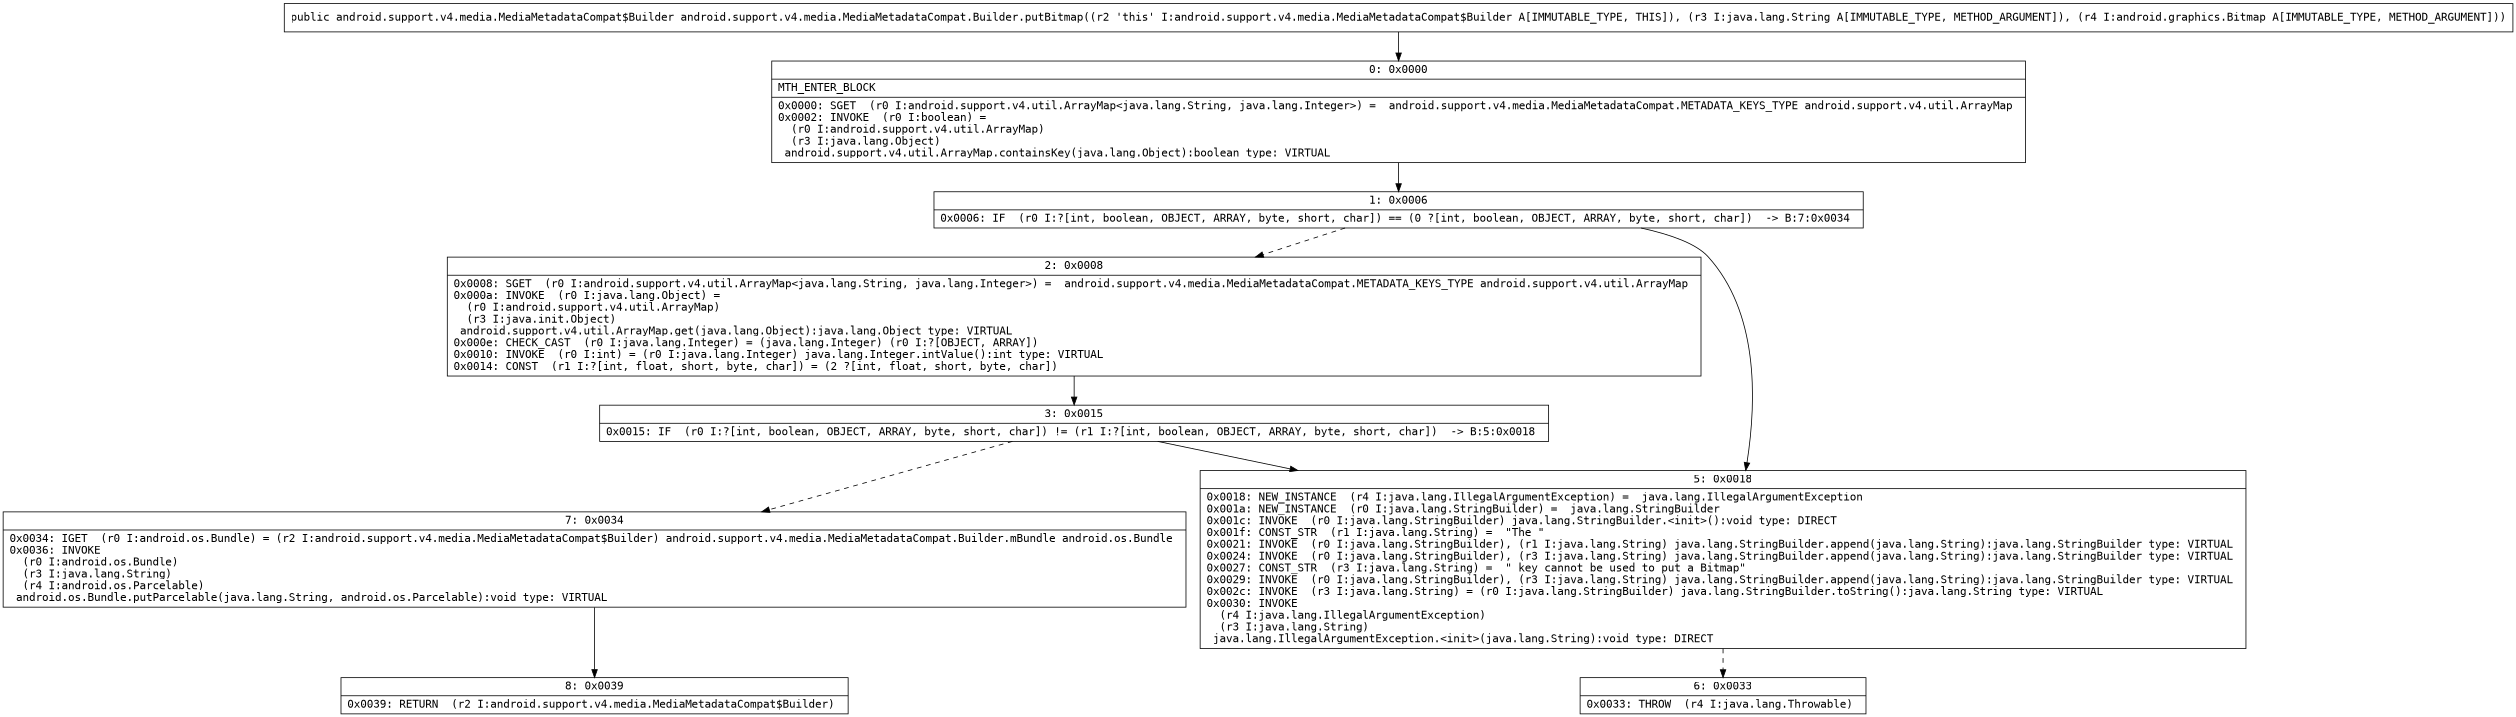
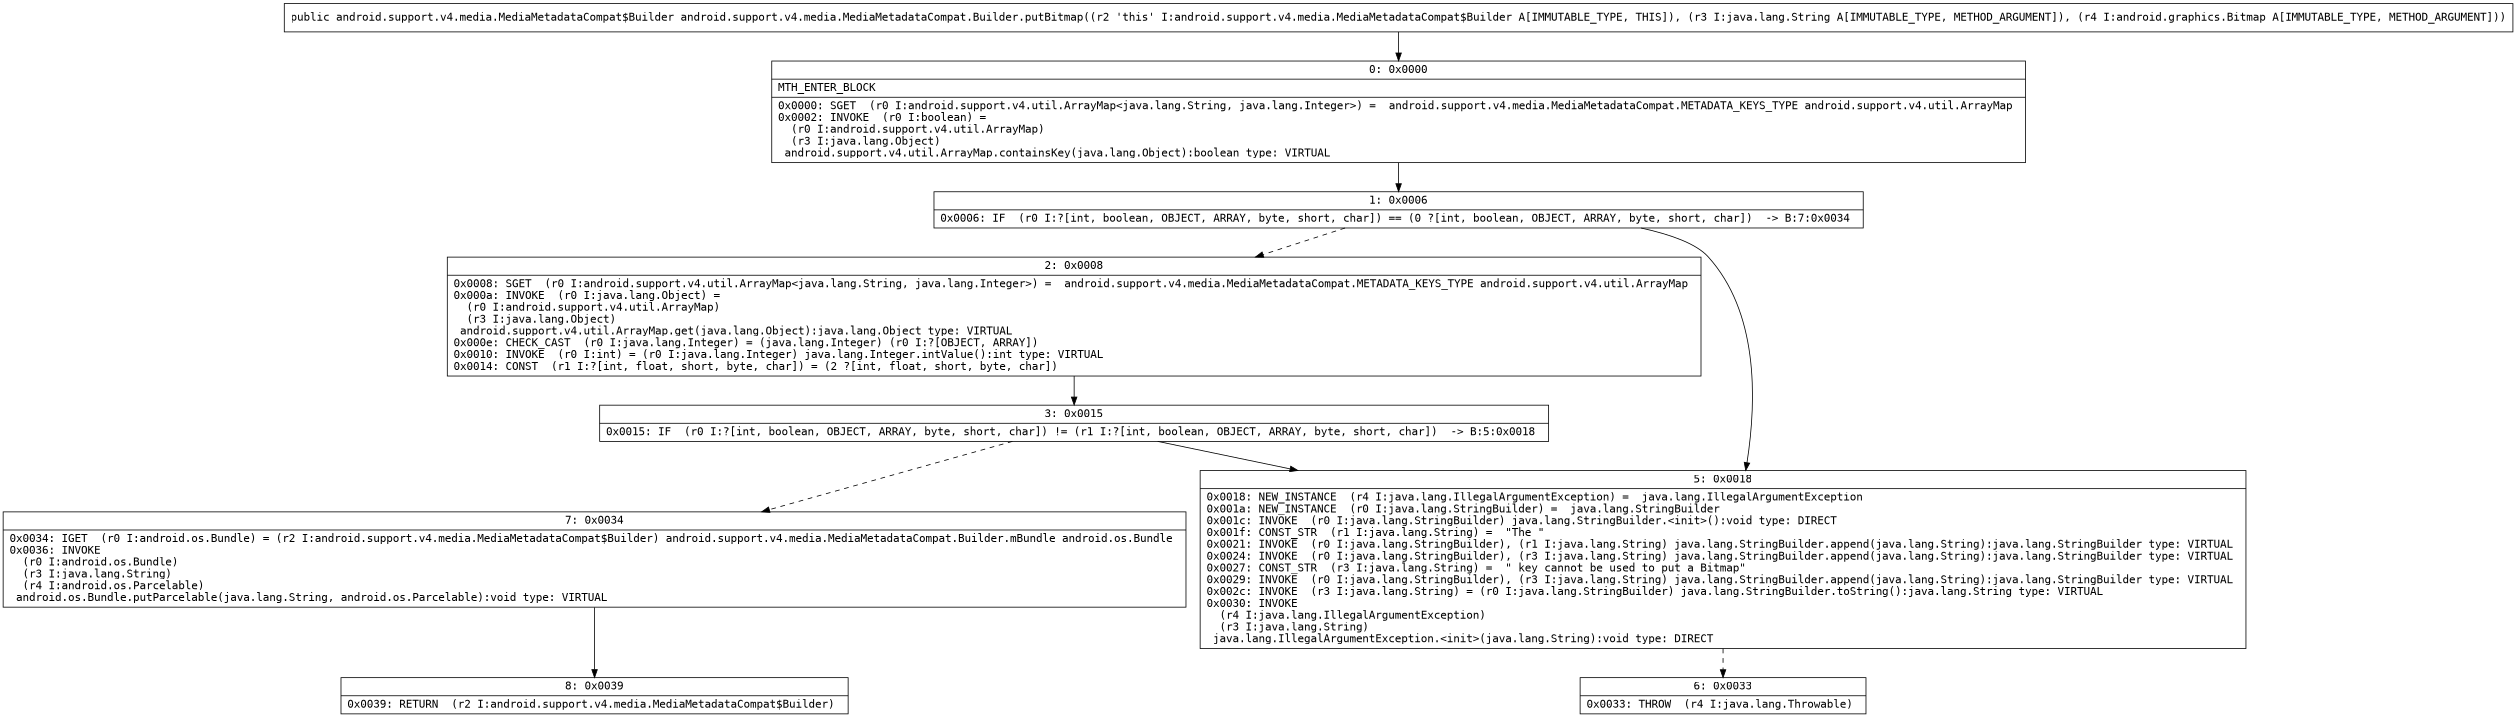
node "2: 0x0008": text "(r3 I:java.init.Object)" -> "(r3 I:java.lang.Object)"
